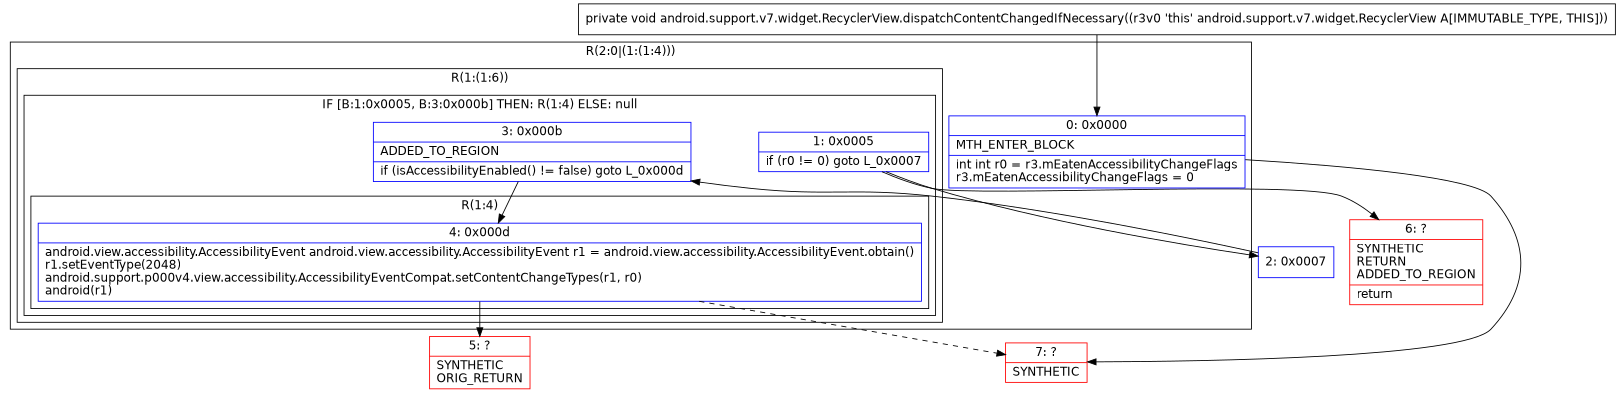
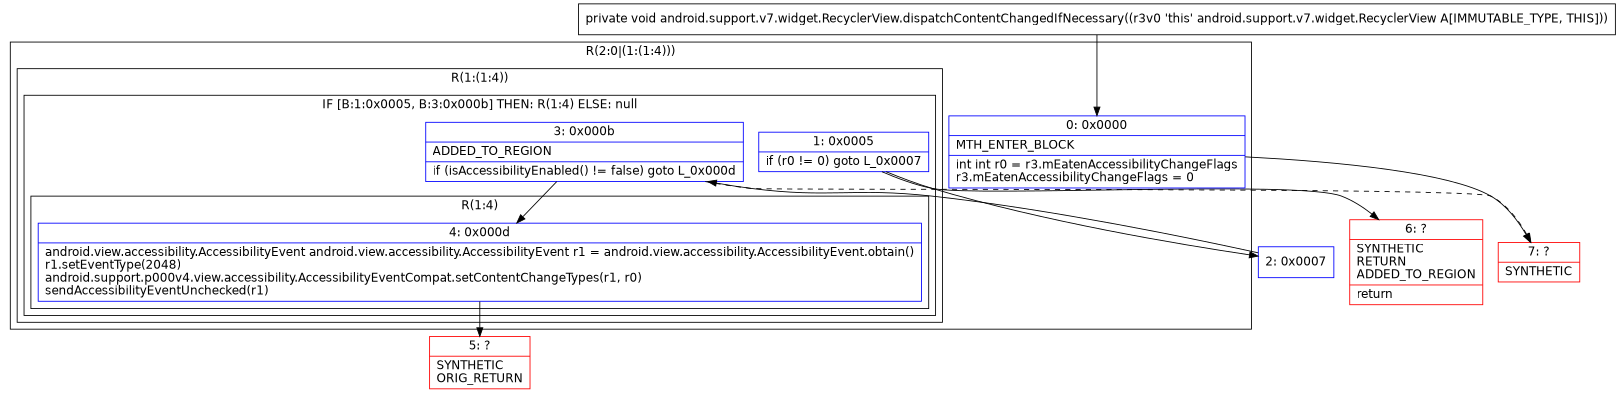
cluster "R(1:(1:6))": label "R(1:(1:6))" -> "R(1:(1:4))"
node "4: 0x000d": text "android(r1)" -> "sendAccessibilityEventUnchecked(r1)"
edge "4: 0x000d" -> "7: ?": now "3: 0x000b" -> "7: ?"
